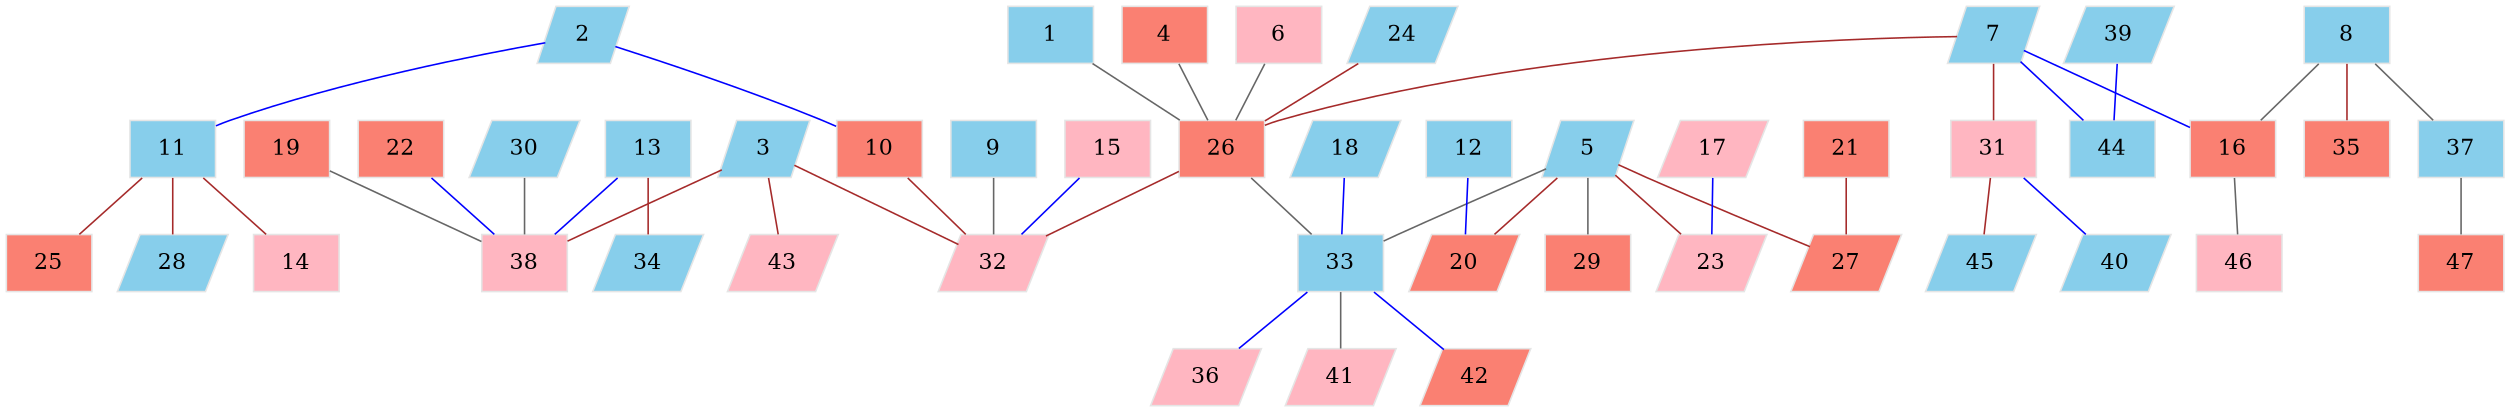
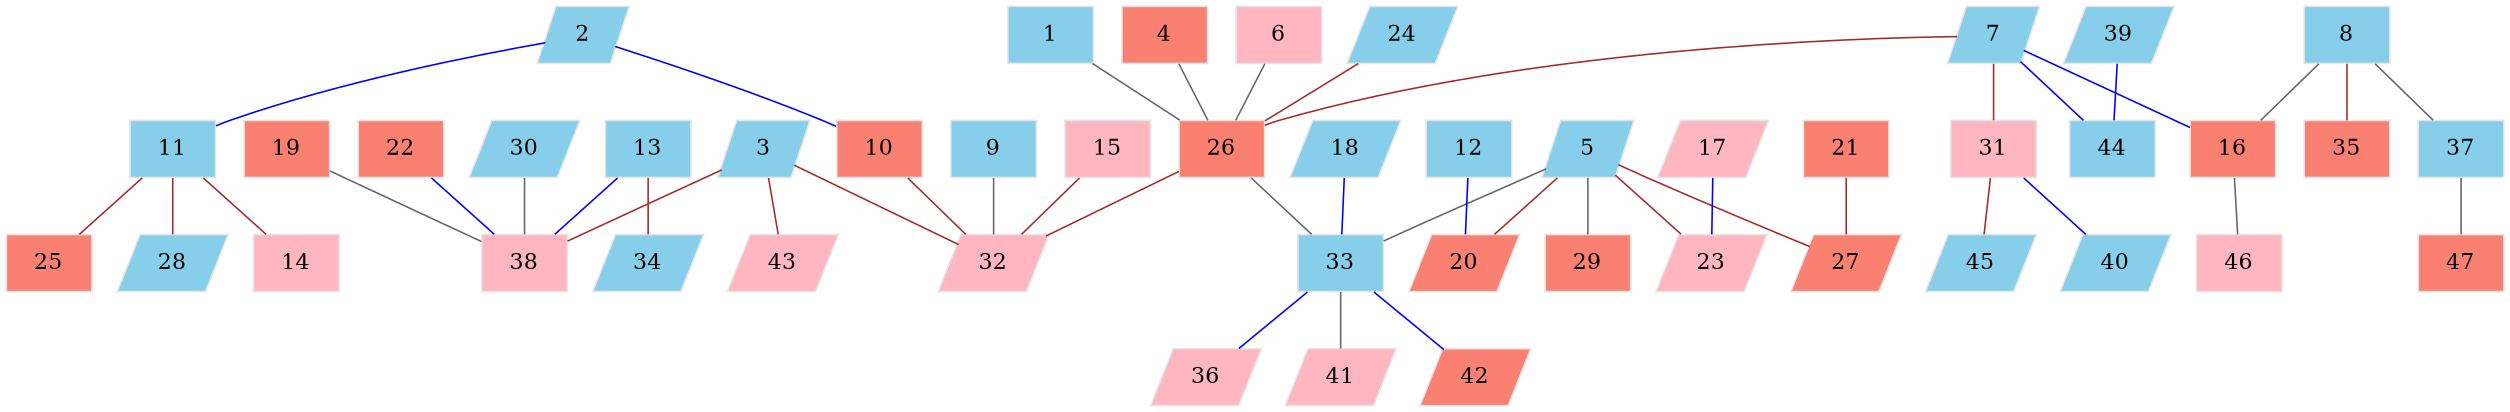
edge "15" -- "32": color blue -> brown
